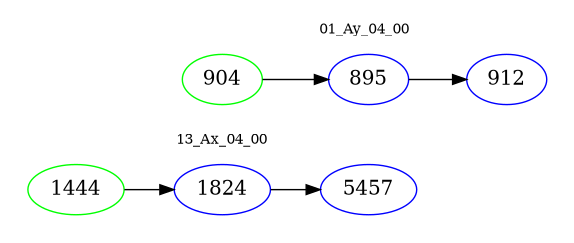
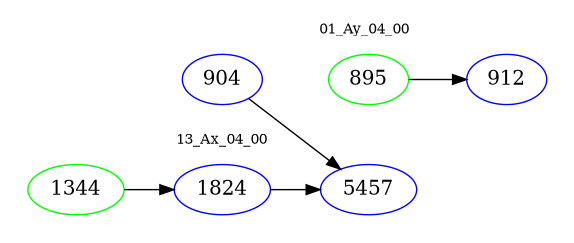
node "904": color green -> blue
edge "904" -> "895": now "904" -> "5457"
node "895": color blue -> green
node "1444": label "1444" -> "1344"
